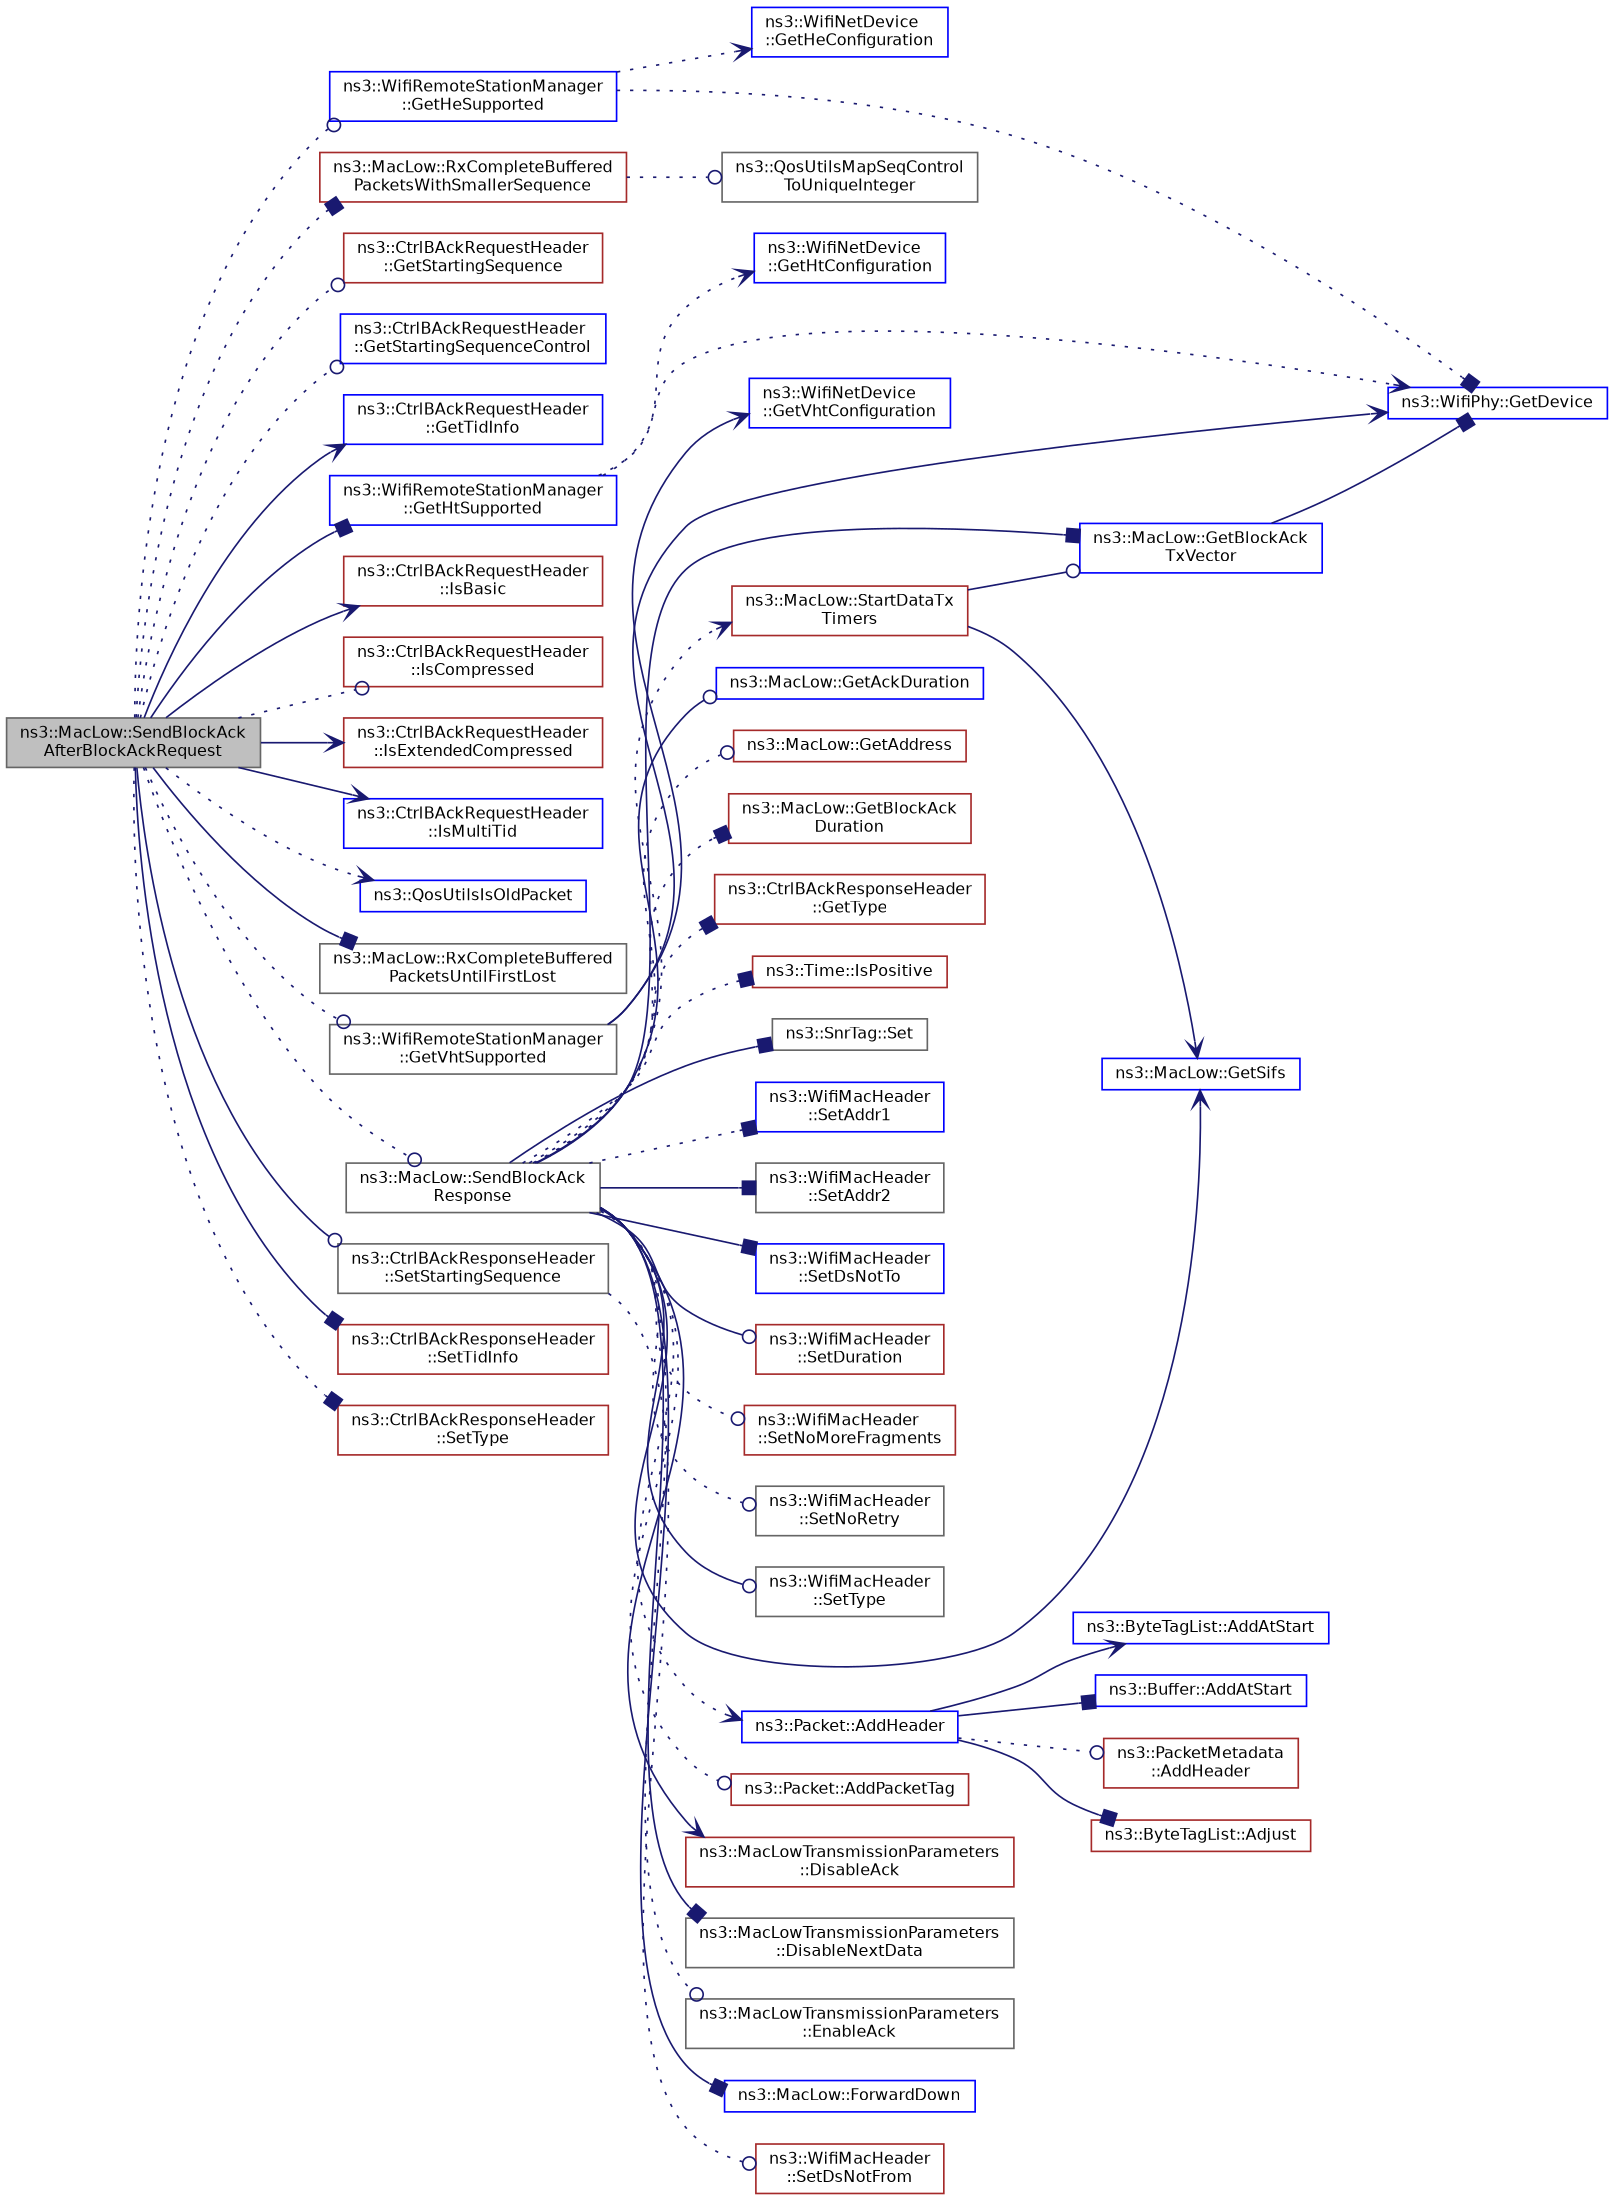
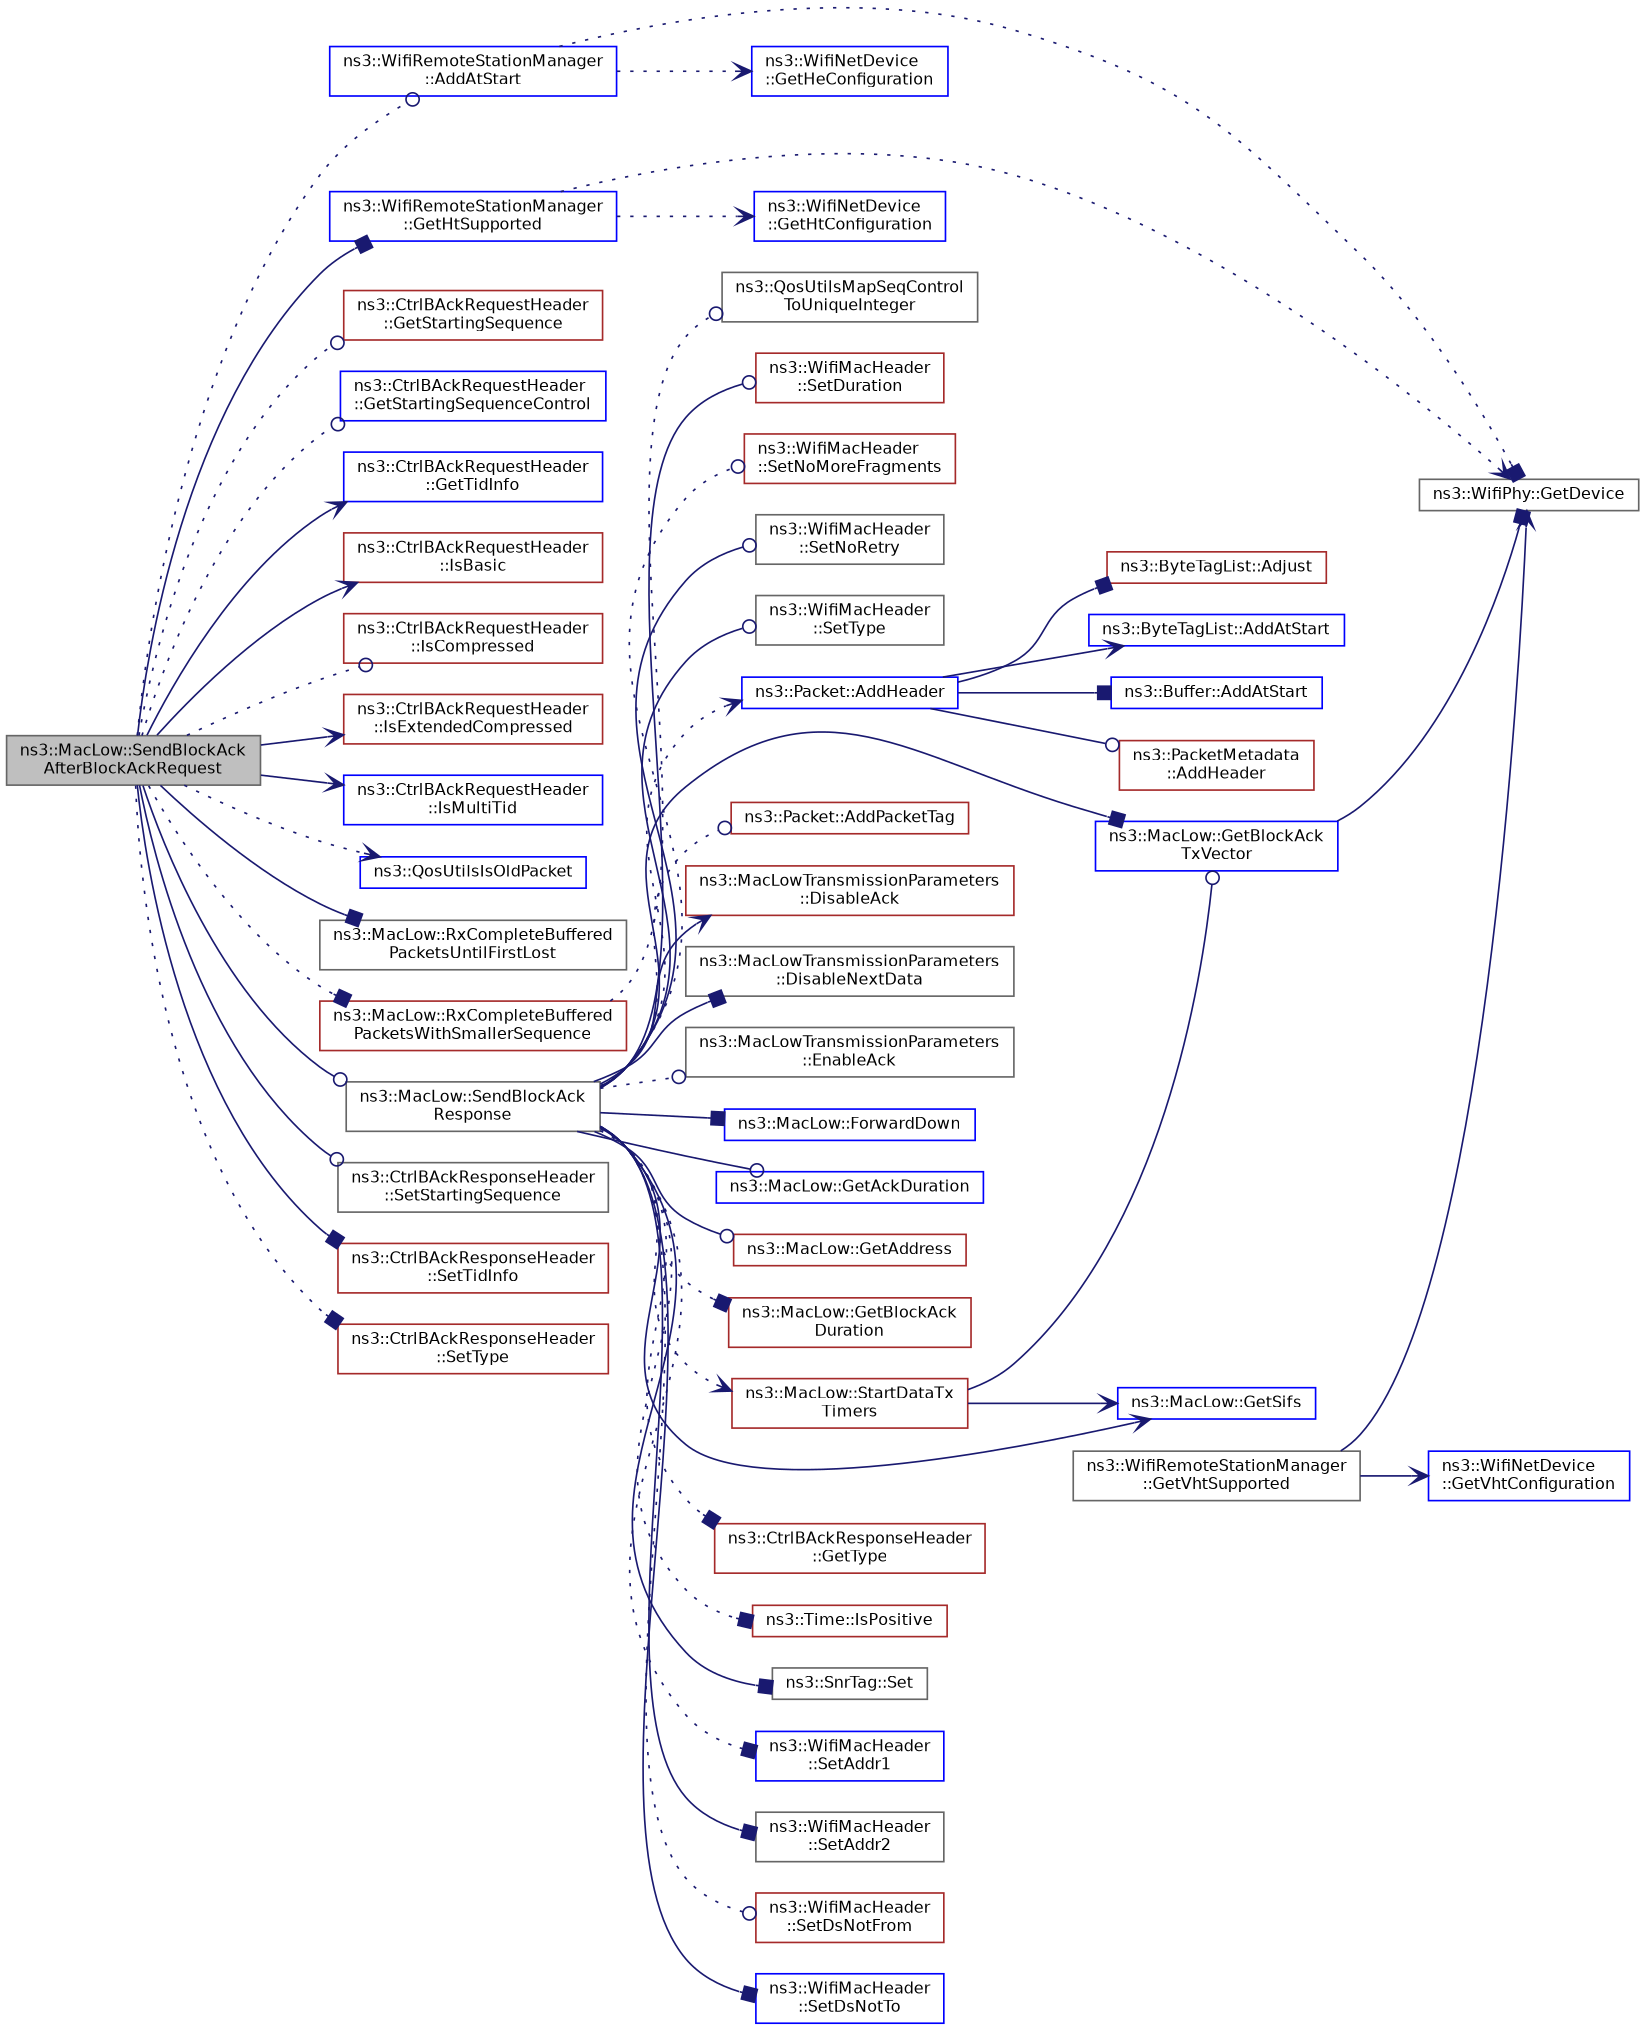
node "ns3::WifiRemoteStationManager ::GetHeSupported": label "ns3::WifiRemoteStationManager ::GetHeSupported" -> "ns3::WifiRemoteStationManager ::AddAtStart"
node "ns3::WifiPhy::GetDevice": color blue -> gray40
edge "ns3::MacLow::SendBlockAck AfterBlockAckRequest" -> "ns3::WifiRemoteStationManager ::GetVhtSupported": removed
edge "ns3::MacLow::SendBlockAck Response" -> "ns3::MacLow::GetAddress": style dotted -> solid
edge "ns3::MacLow::SendBlockAck AfterBlockAckRequest" -> "ns3::MacLow::SendBlockAck Response": style dotted -> solid
edge "ns3::MacLow::SendBlockAck Response" -> "ns3::WifiMacHeader ::SetNoRetry": style dotted -> solid
edge "ns3::CtrlBAckResponseHeader ::SetStartingSequence" -> "ns3::WifiMacHeader ::SetDsNotFrom": now "ns3::MacLow::SendBlockAck Response" -> "ns3::WifiMacHeader ::SetDsNotFrom"
edge "ns3::Packet::AddHeader" -> "ns3::PacketMetadata ::AddHeader": style dotted -> solid
